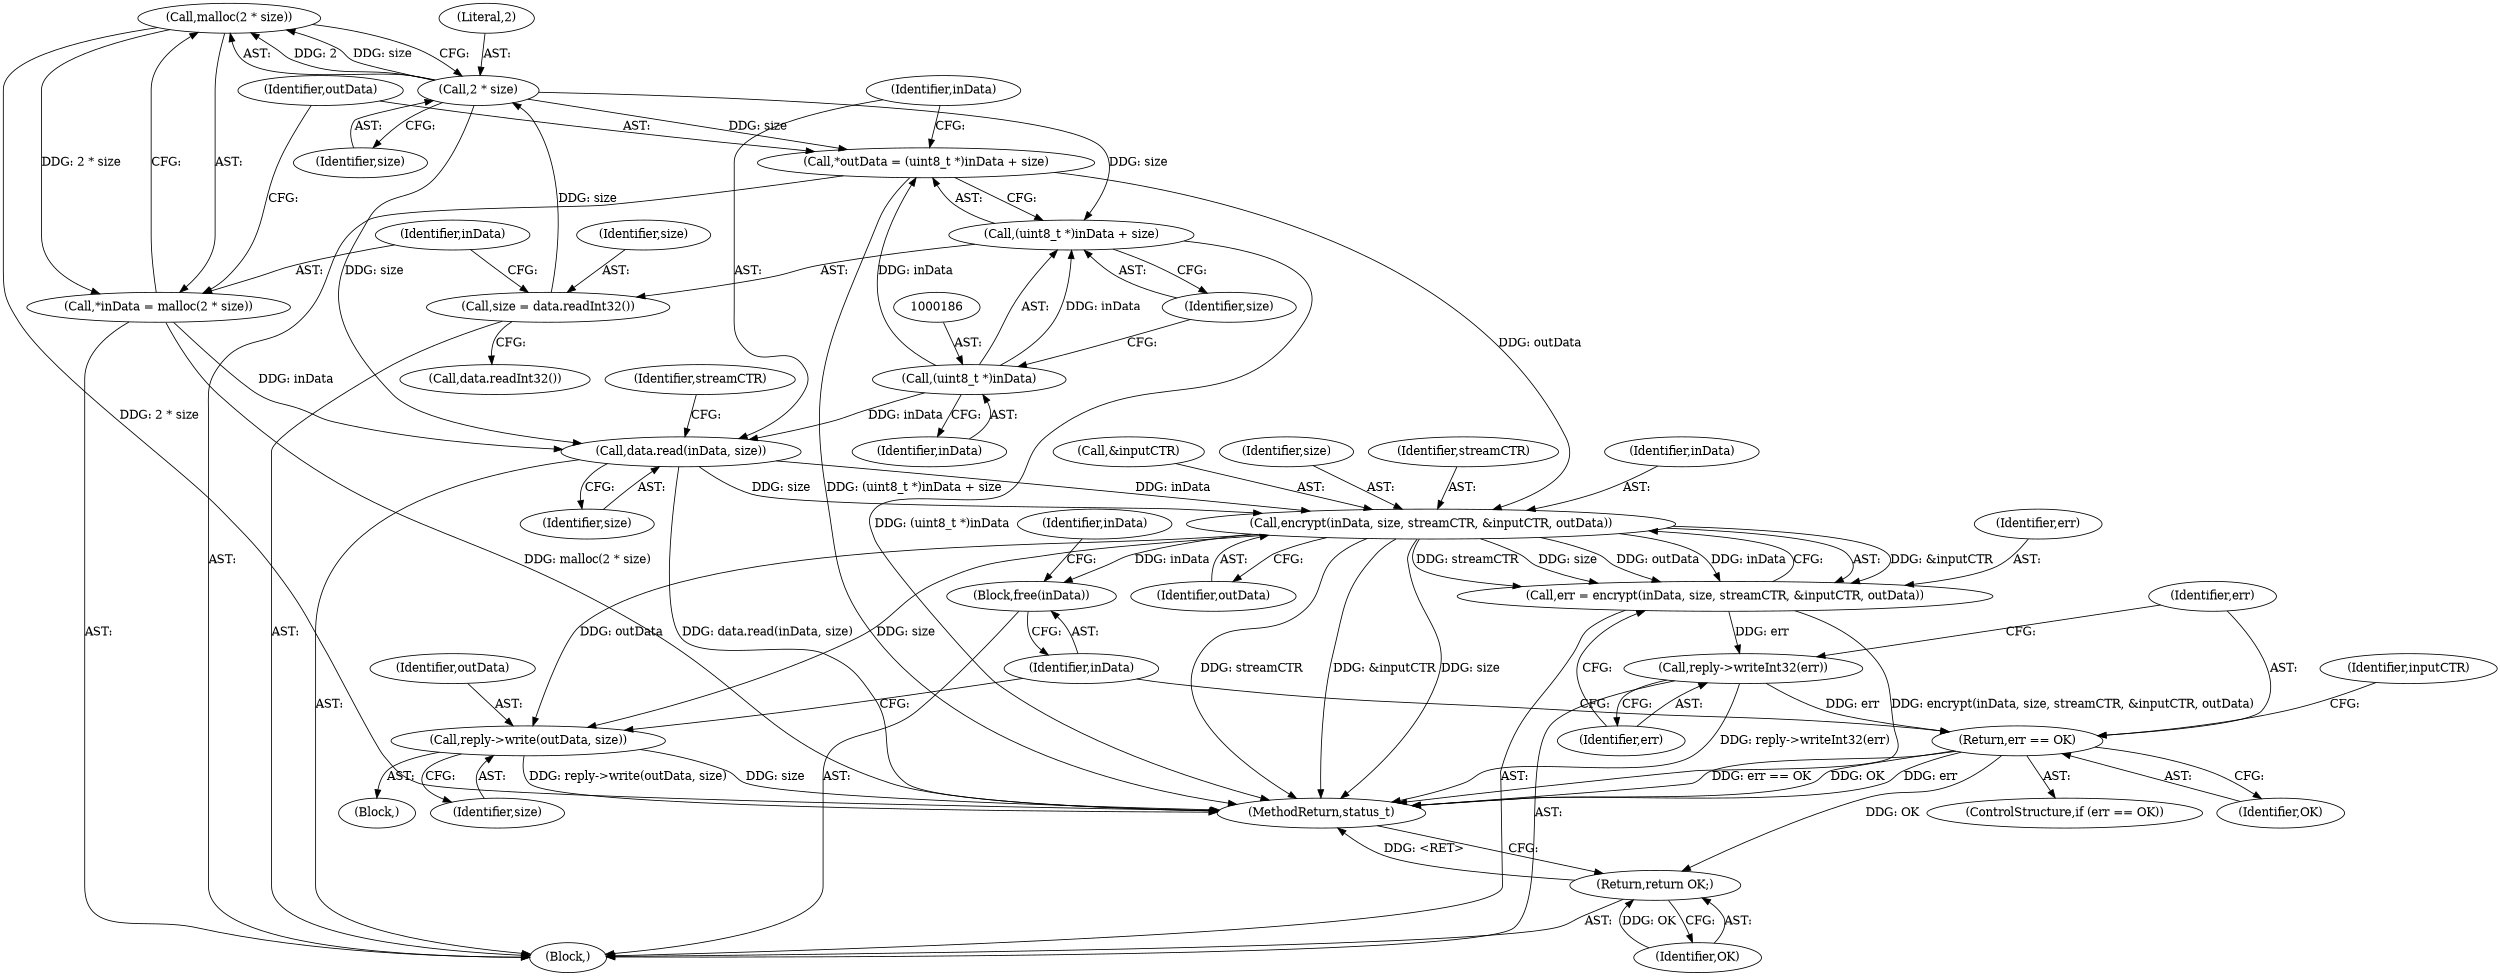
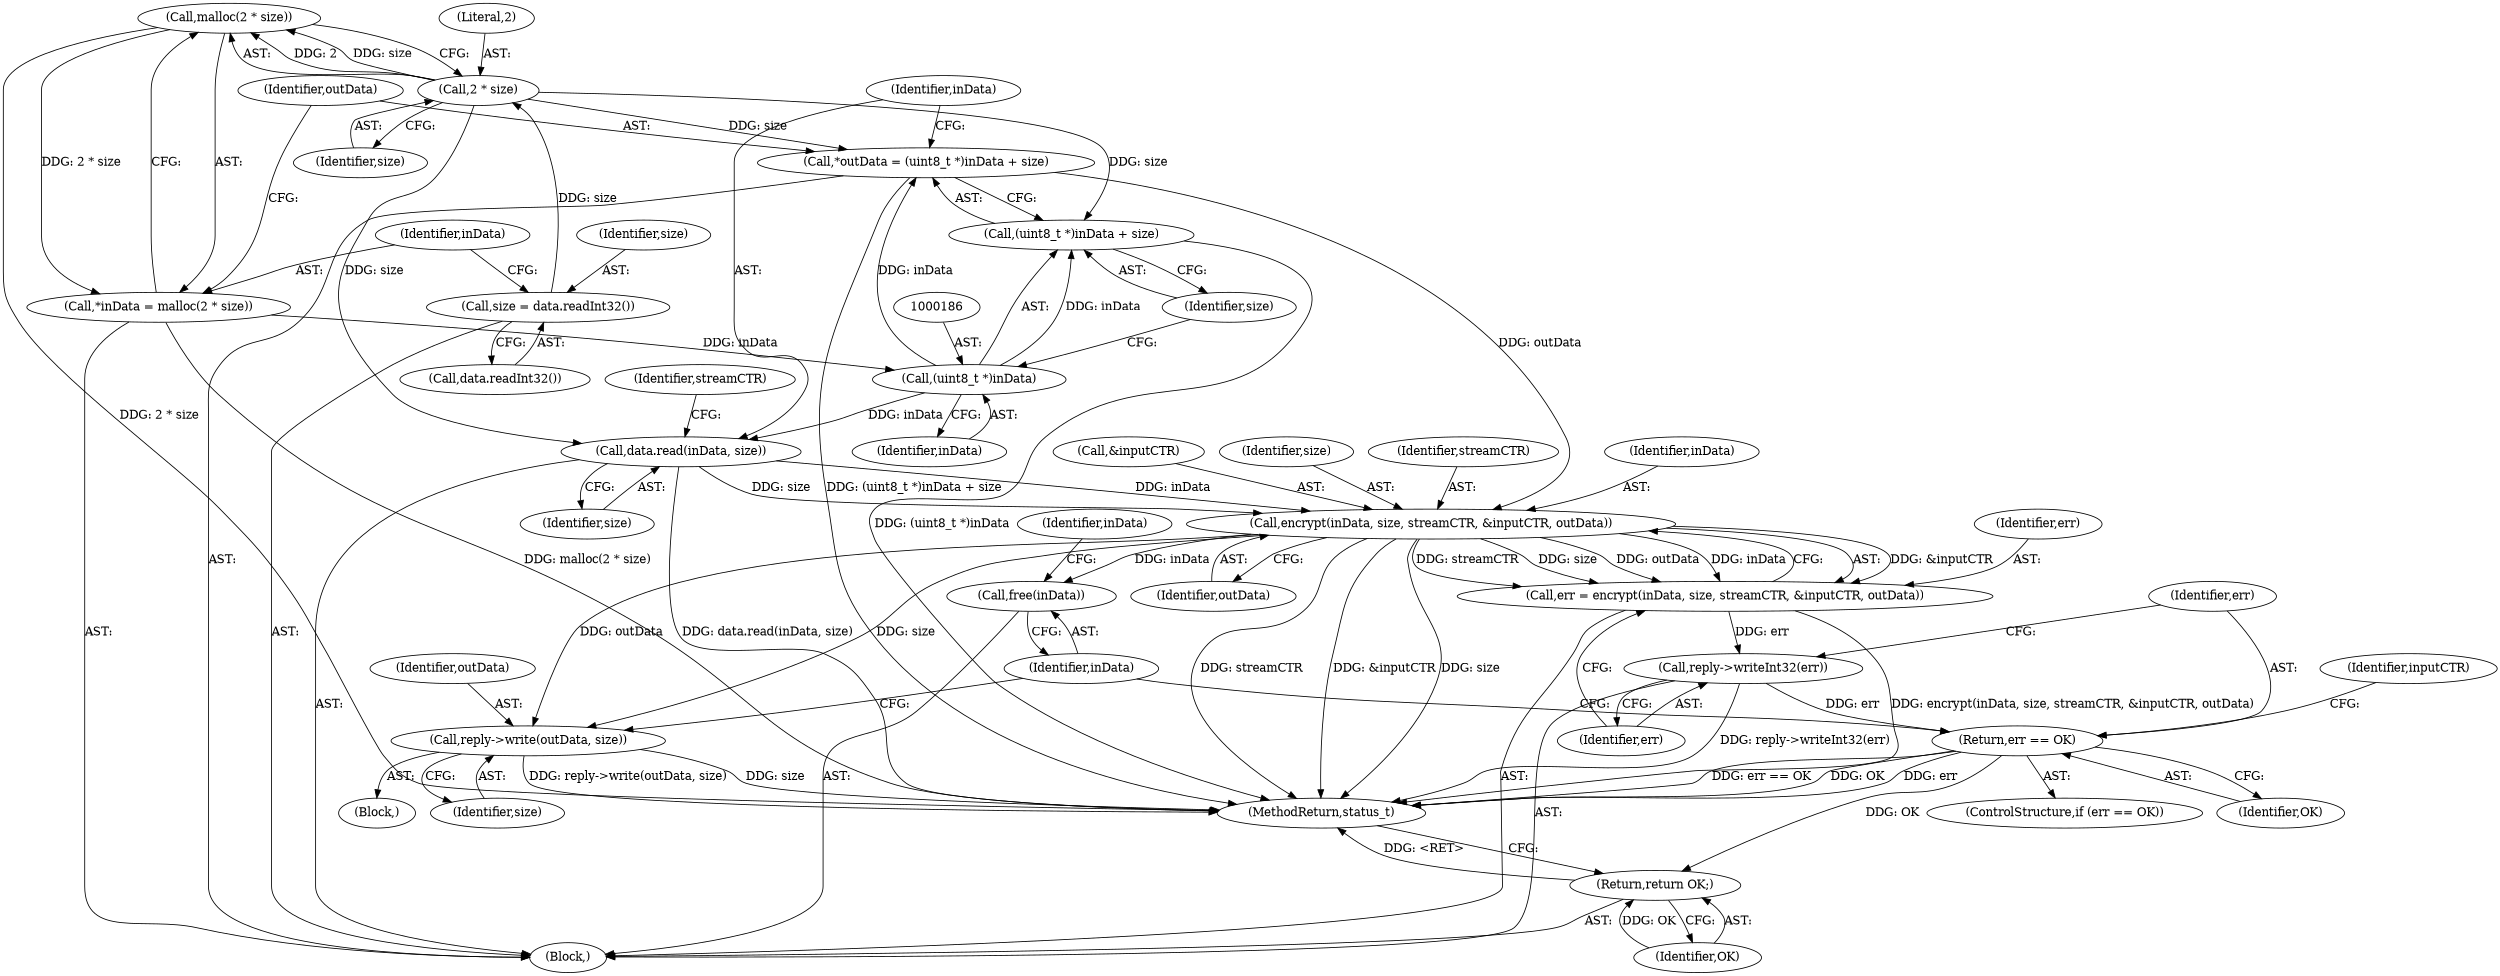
edge "(Call,(uint8_t *)inData + size)" -> "(Call,size = data.readInt32())": now "(Call,data.readInt32())" -> "(Call,size = data.readInt32())"
edge "(Call,*inData = malloc(2 * size))" -> "(Call,data.read(inData, size))": now "(Call,*inData = malloc(2 * size))" -> "(Call,(uint8_t *)inData)"
node "(Block,free(inData))": label "(Block,free(inData))" -> "(Call,free(inData))"
